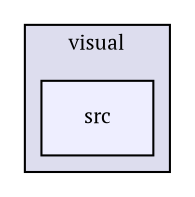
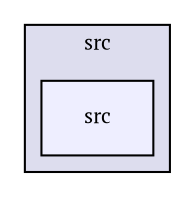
cluster "visual": label "visual" -> "src"
